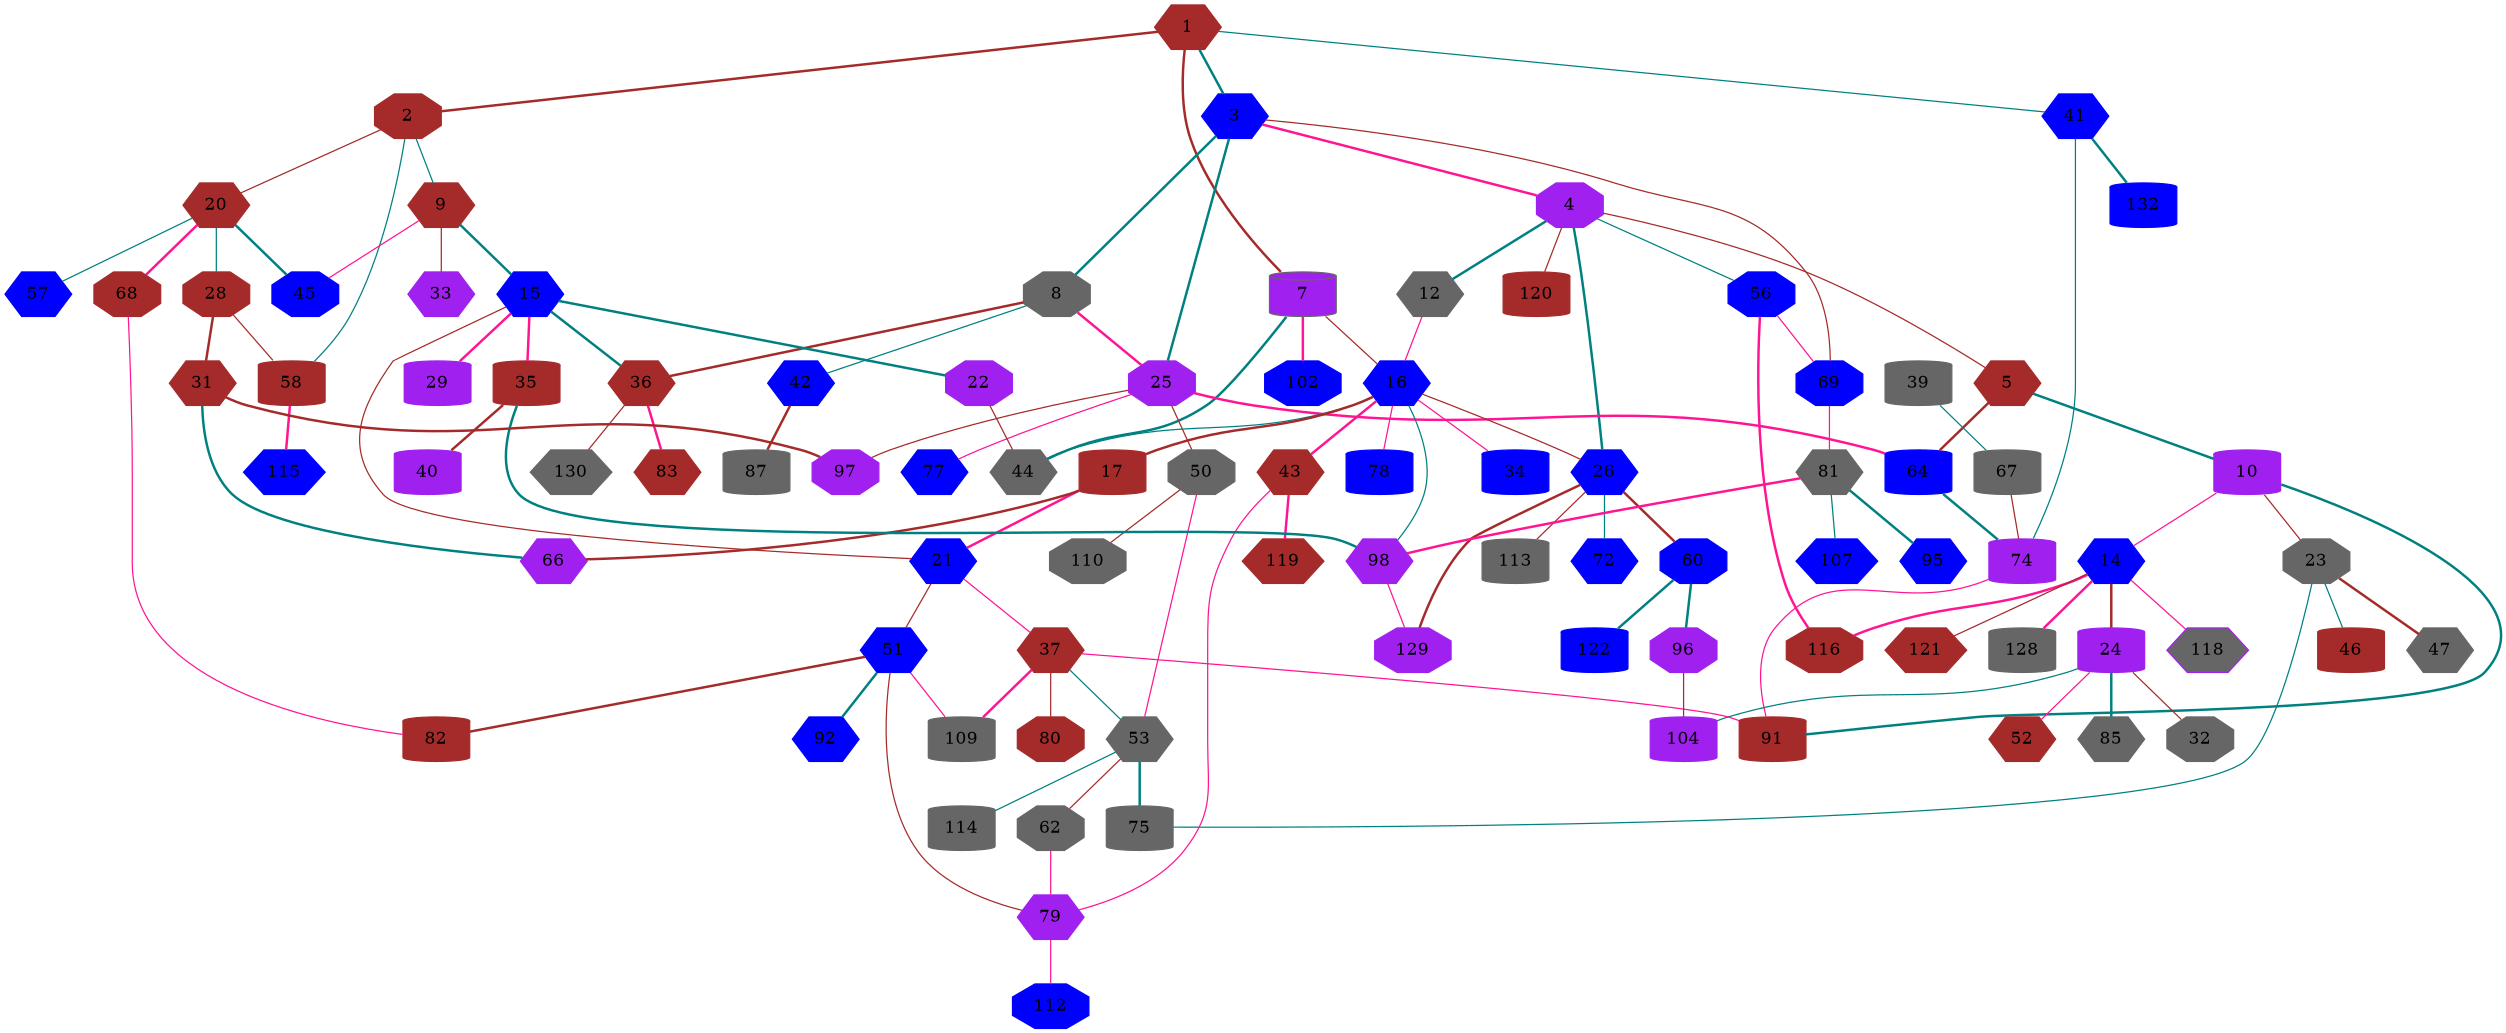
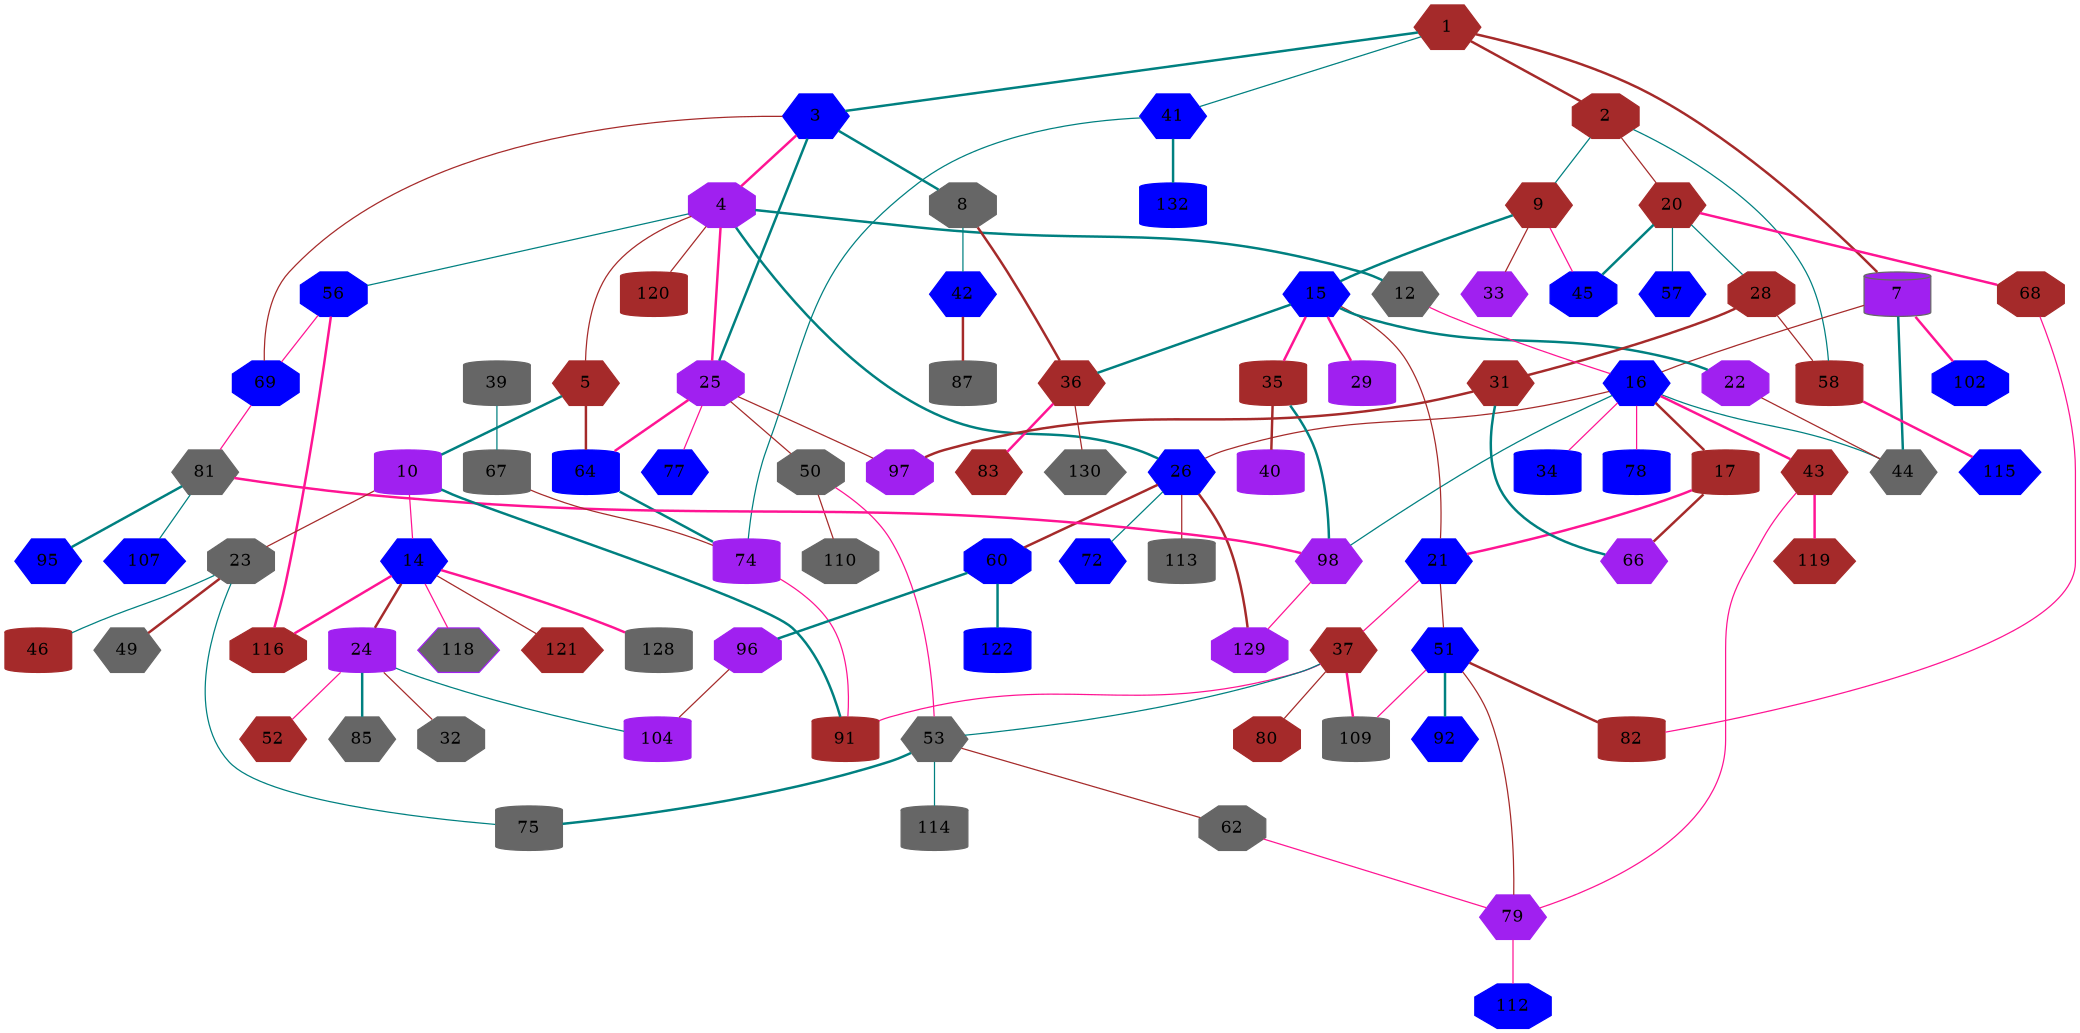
edge "8" -- "25": now "4" -- "25"
node "47": label "47" -> "49"
